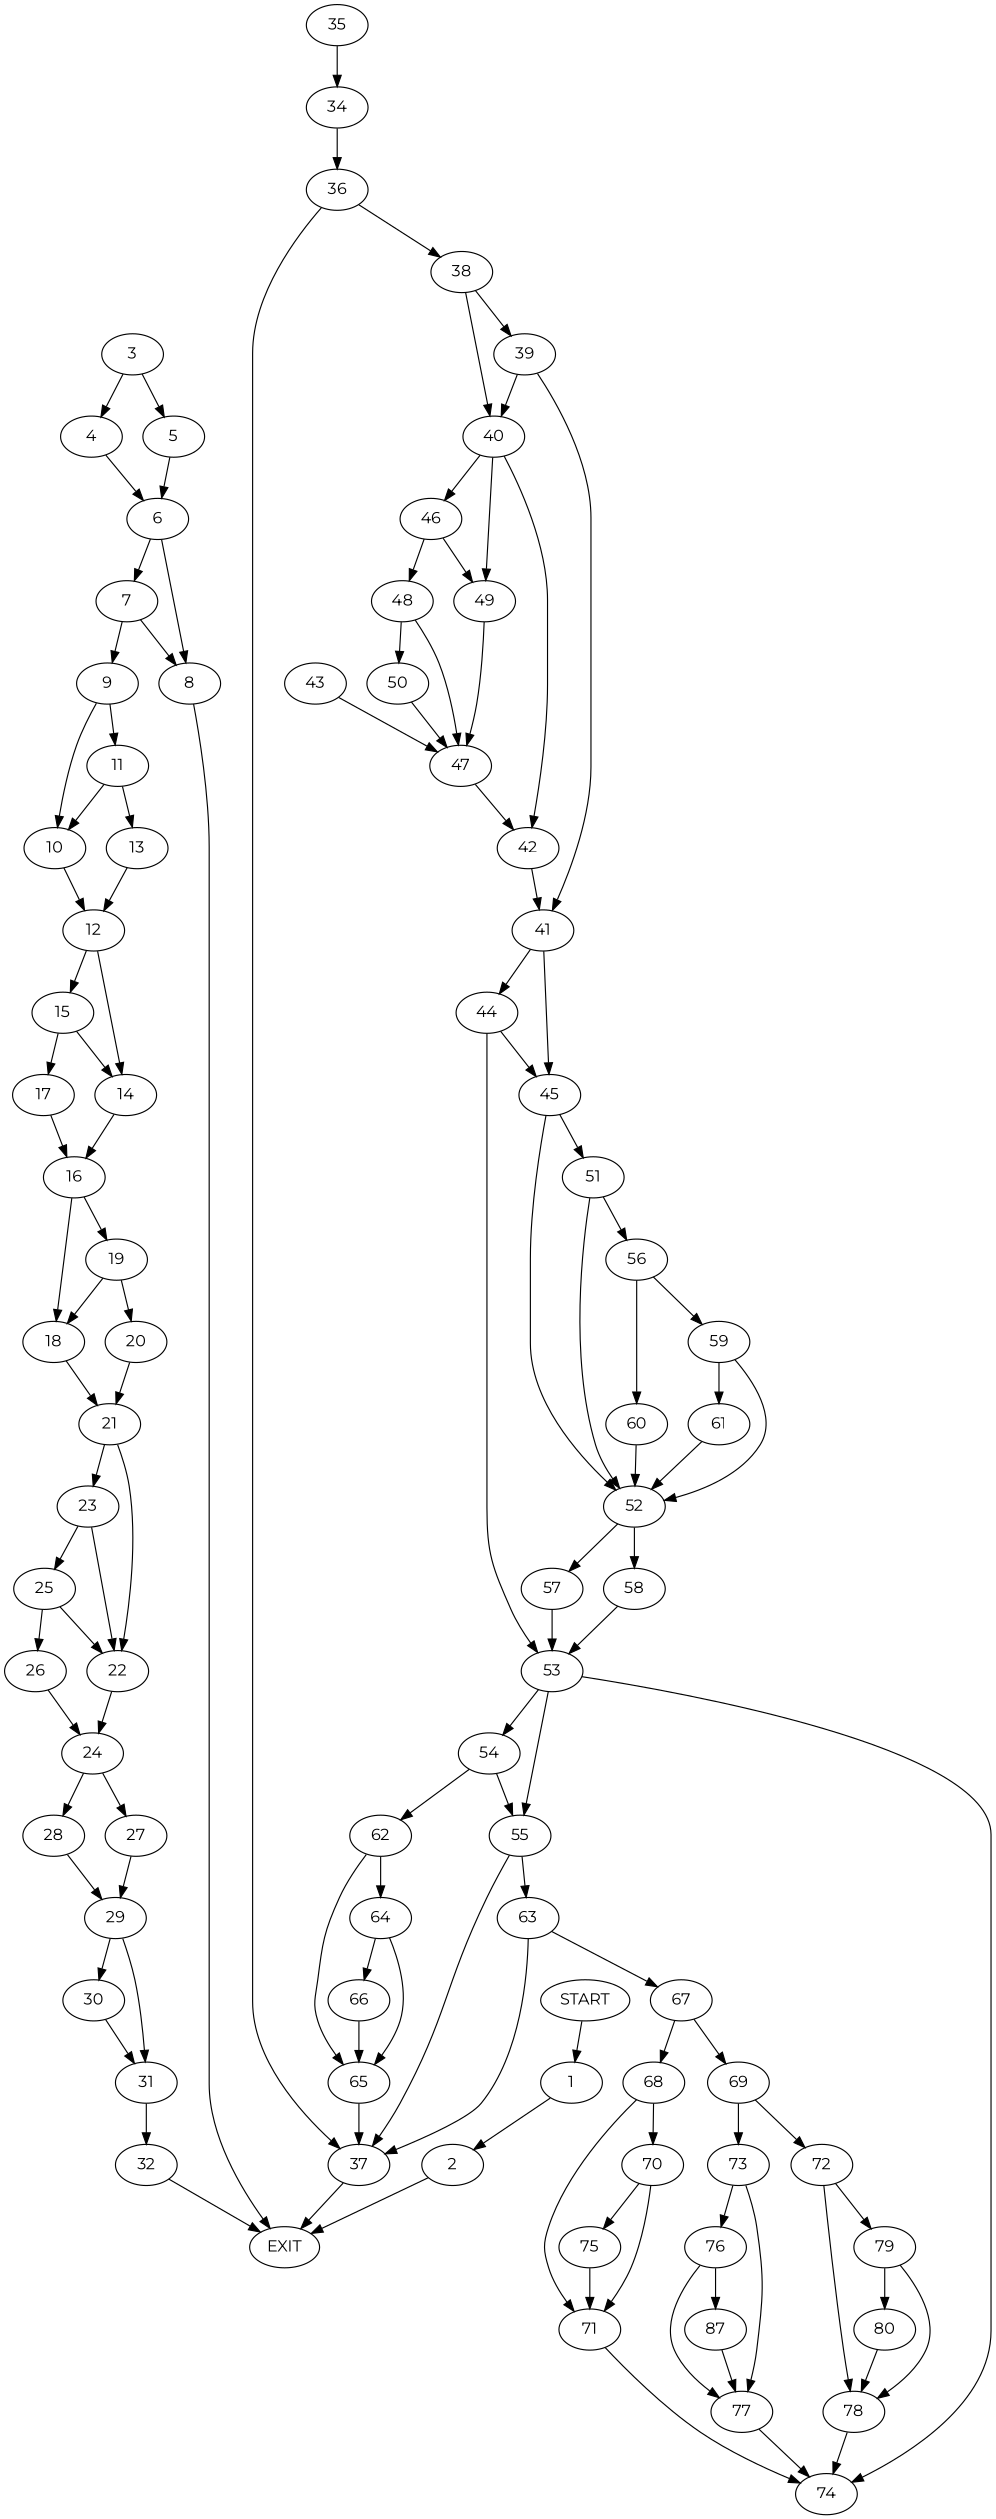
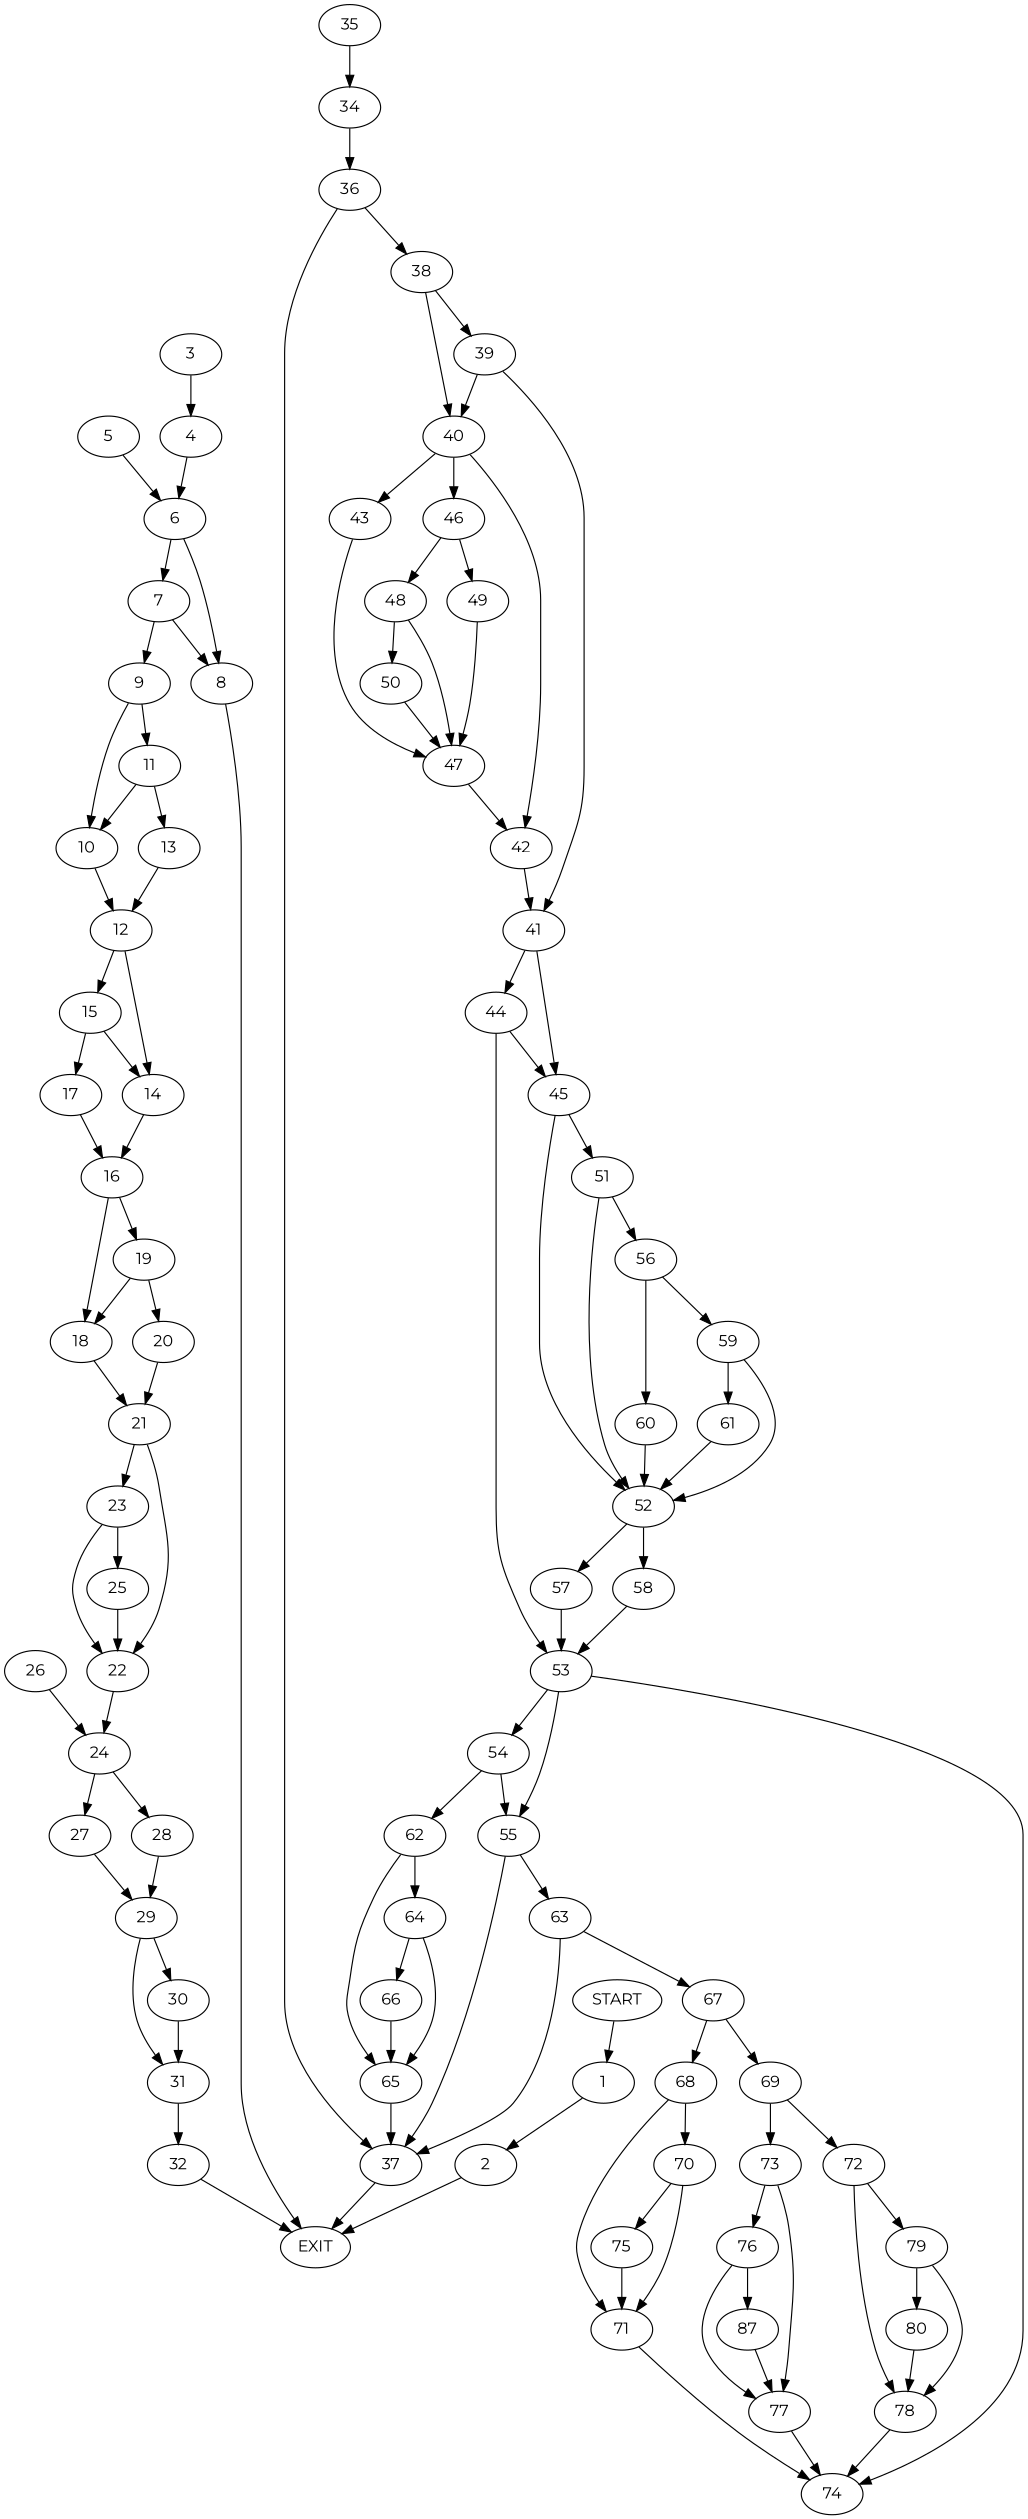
edge "3" -> "5": removed
edge "40" -> "49": now "40" -> "43"
edge "25" -> "26": removed
